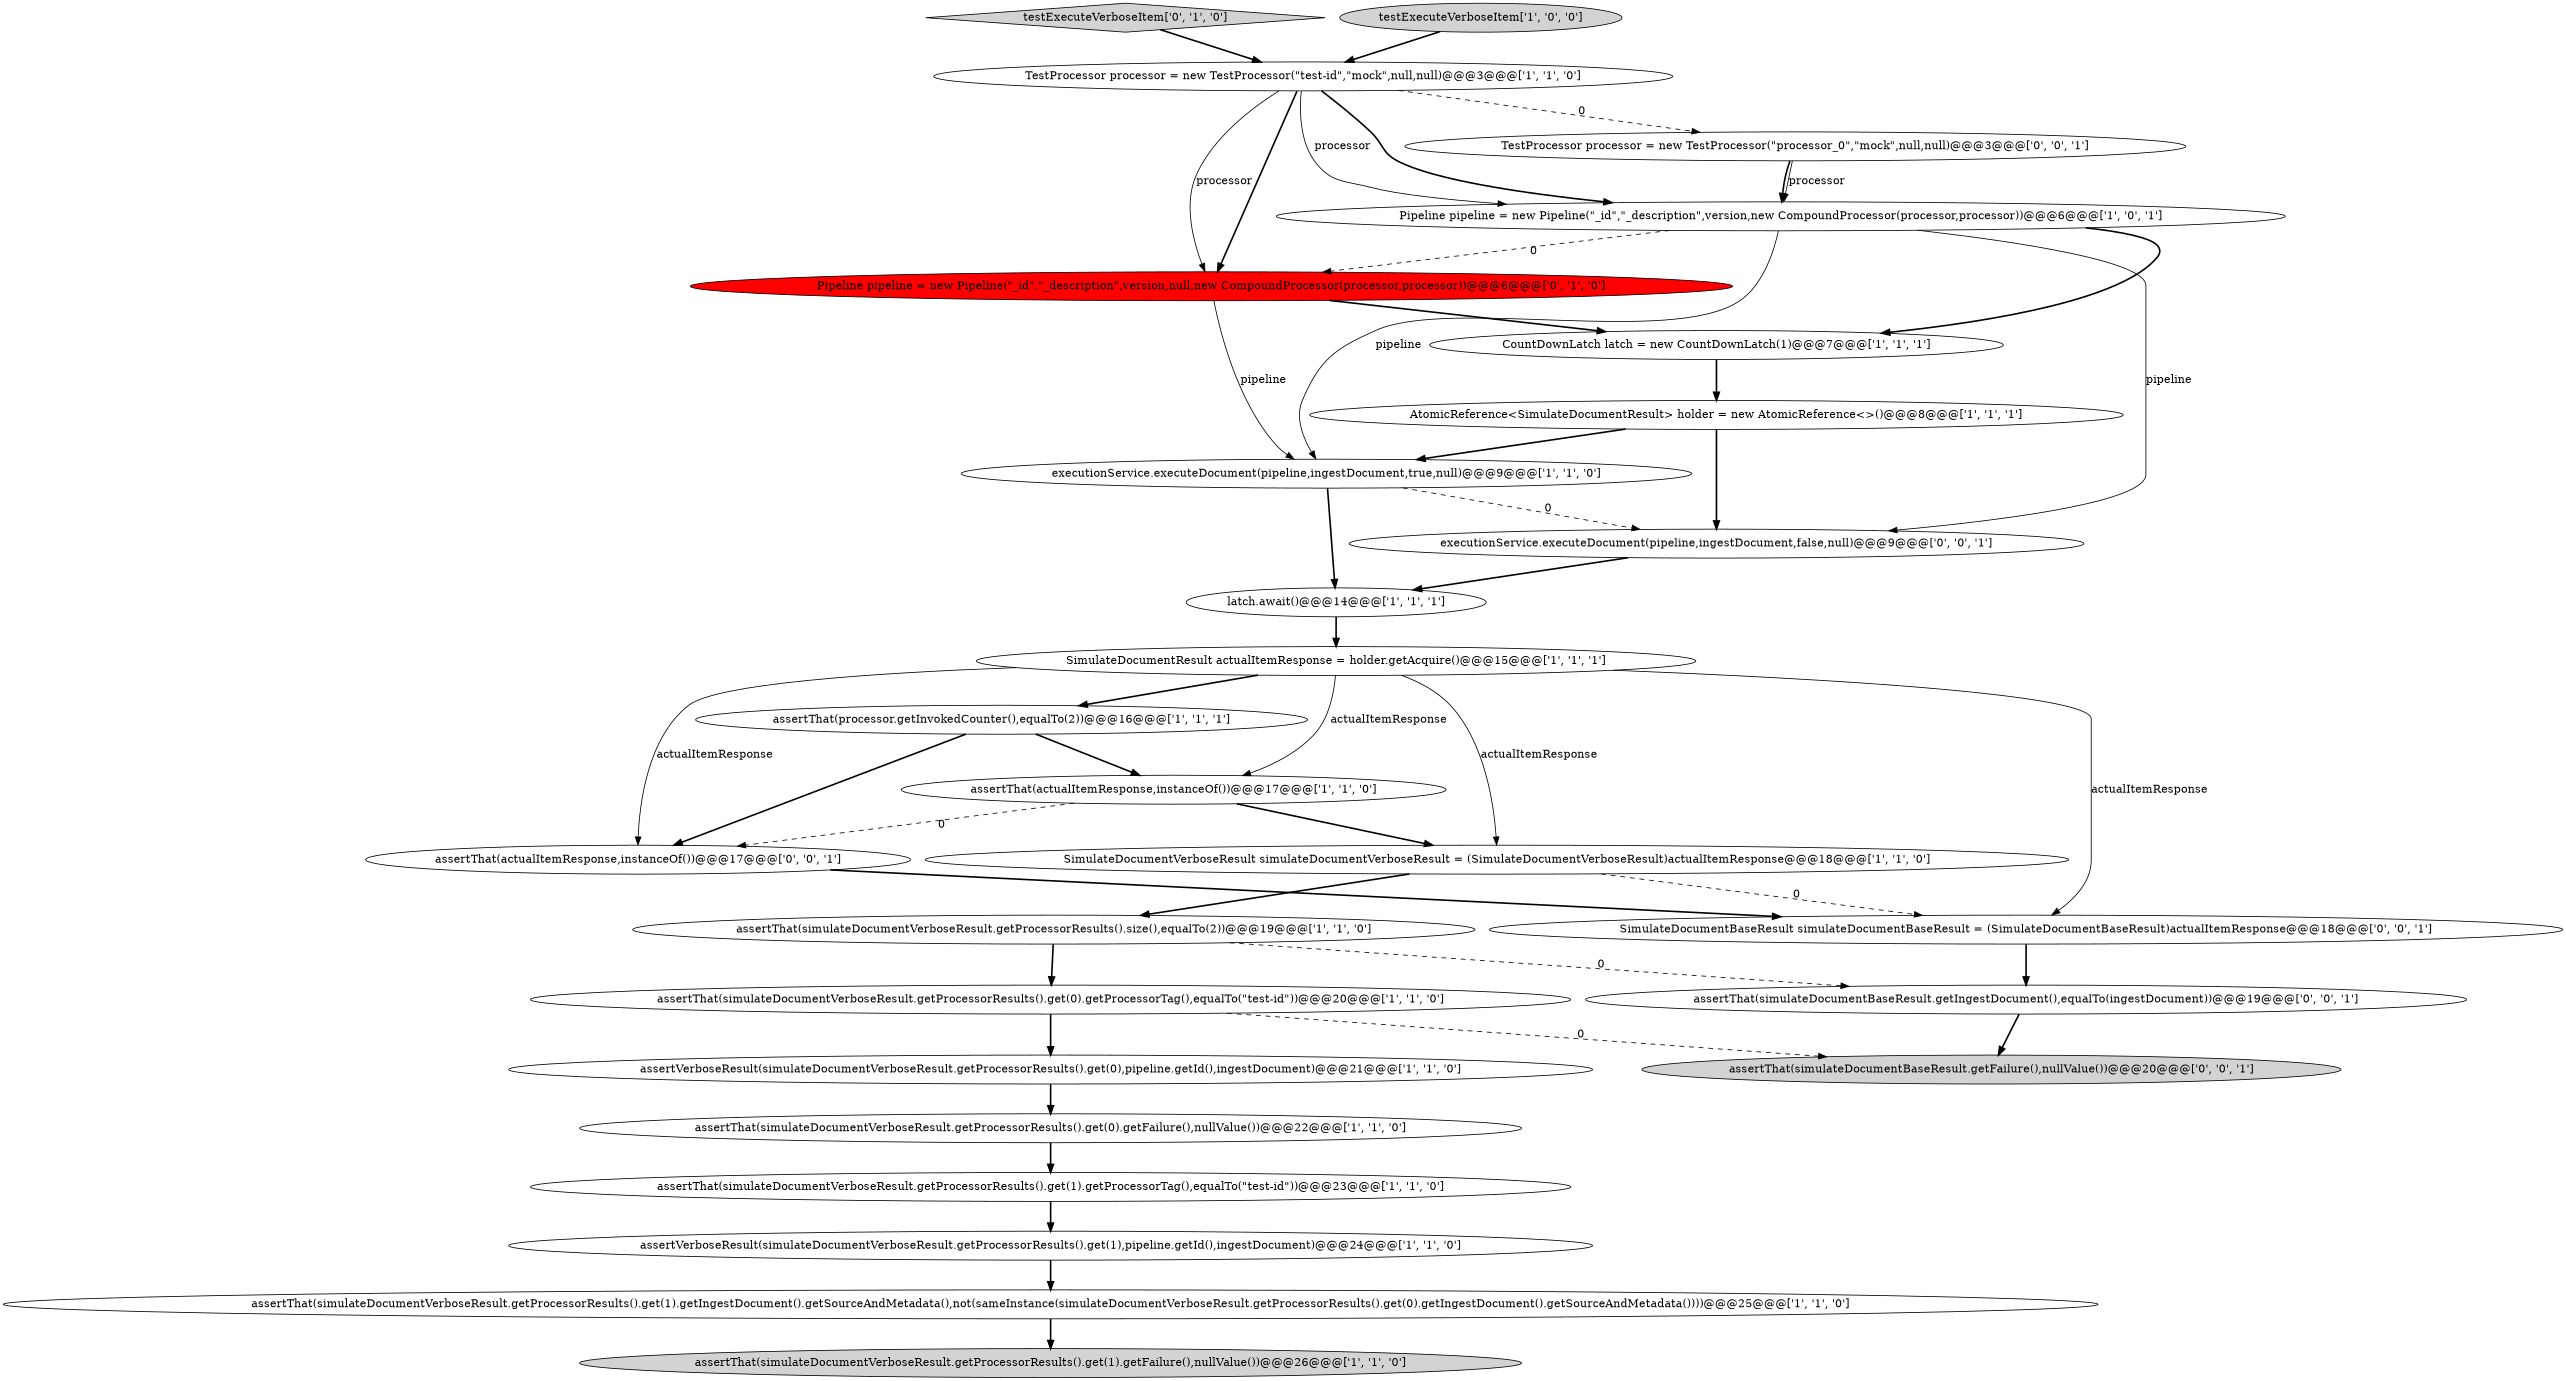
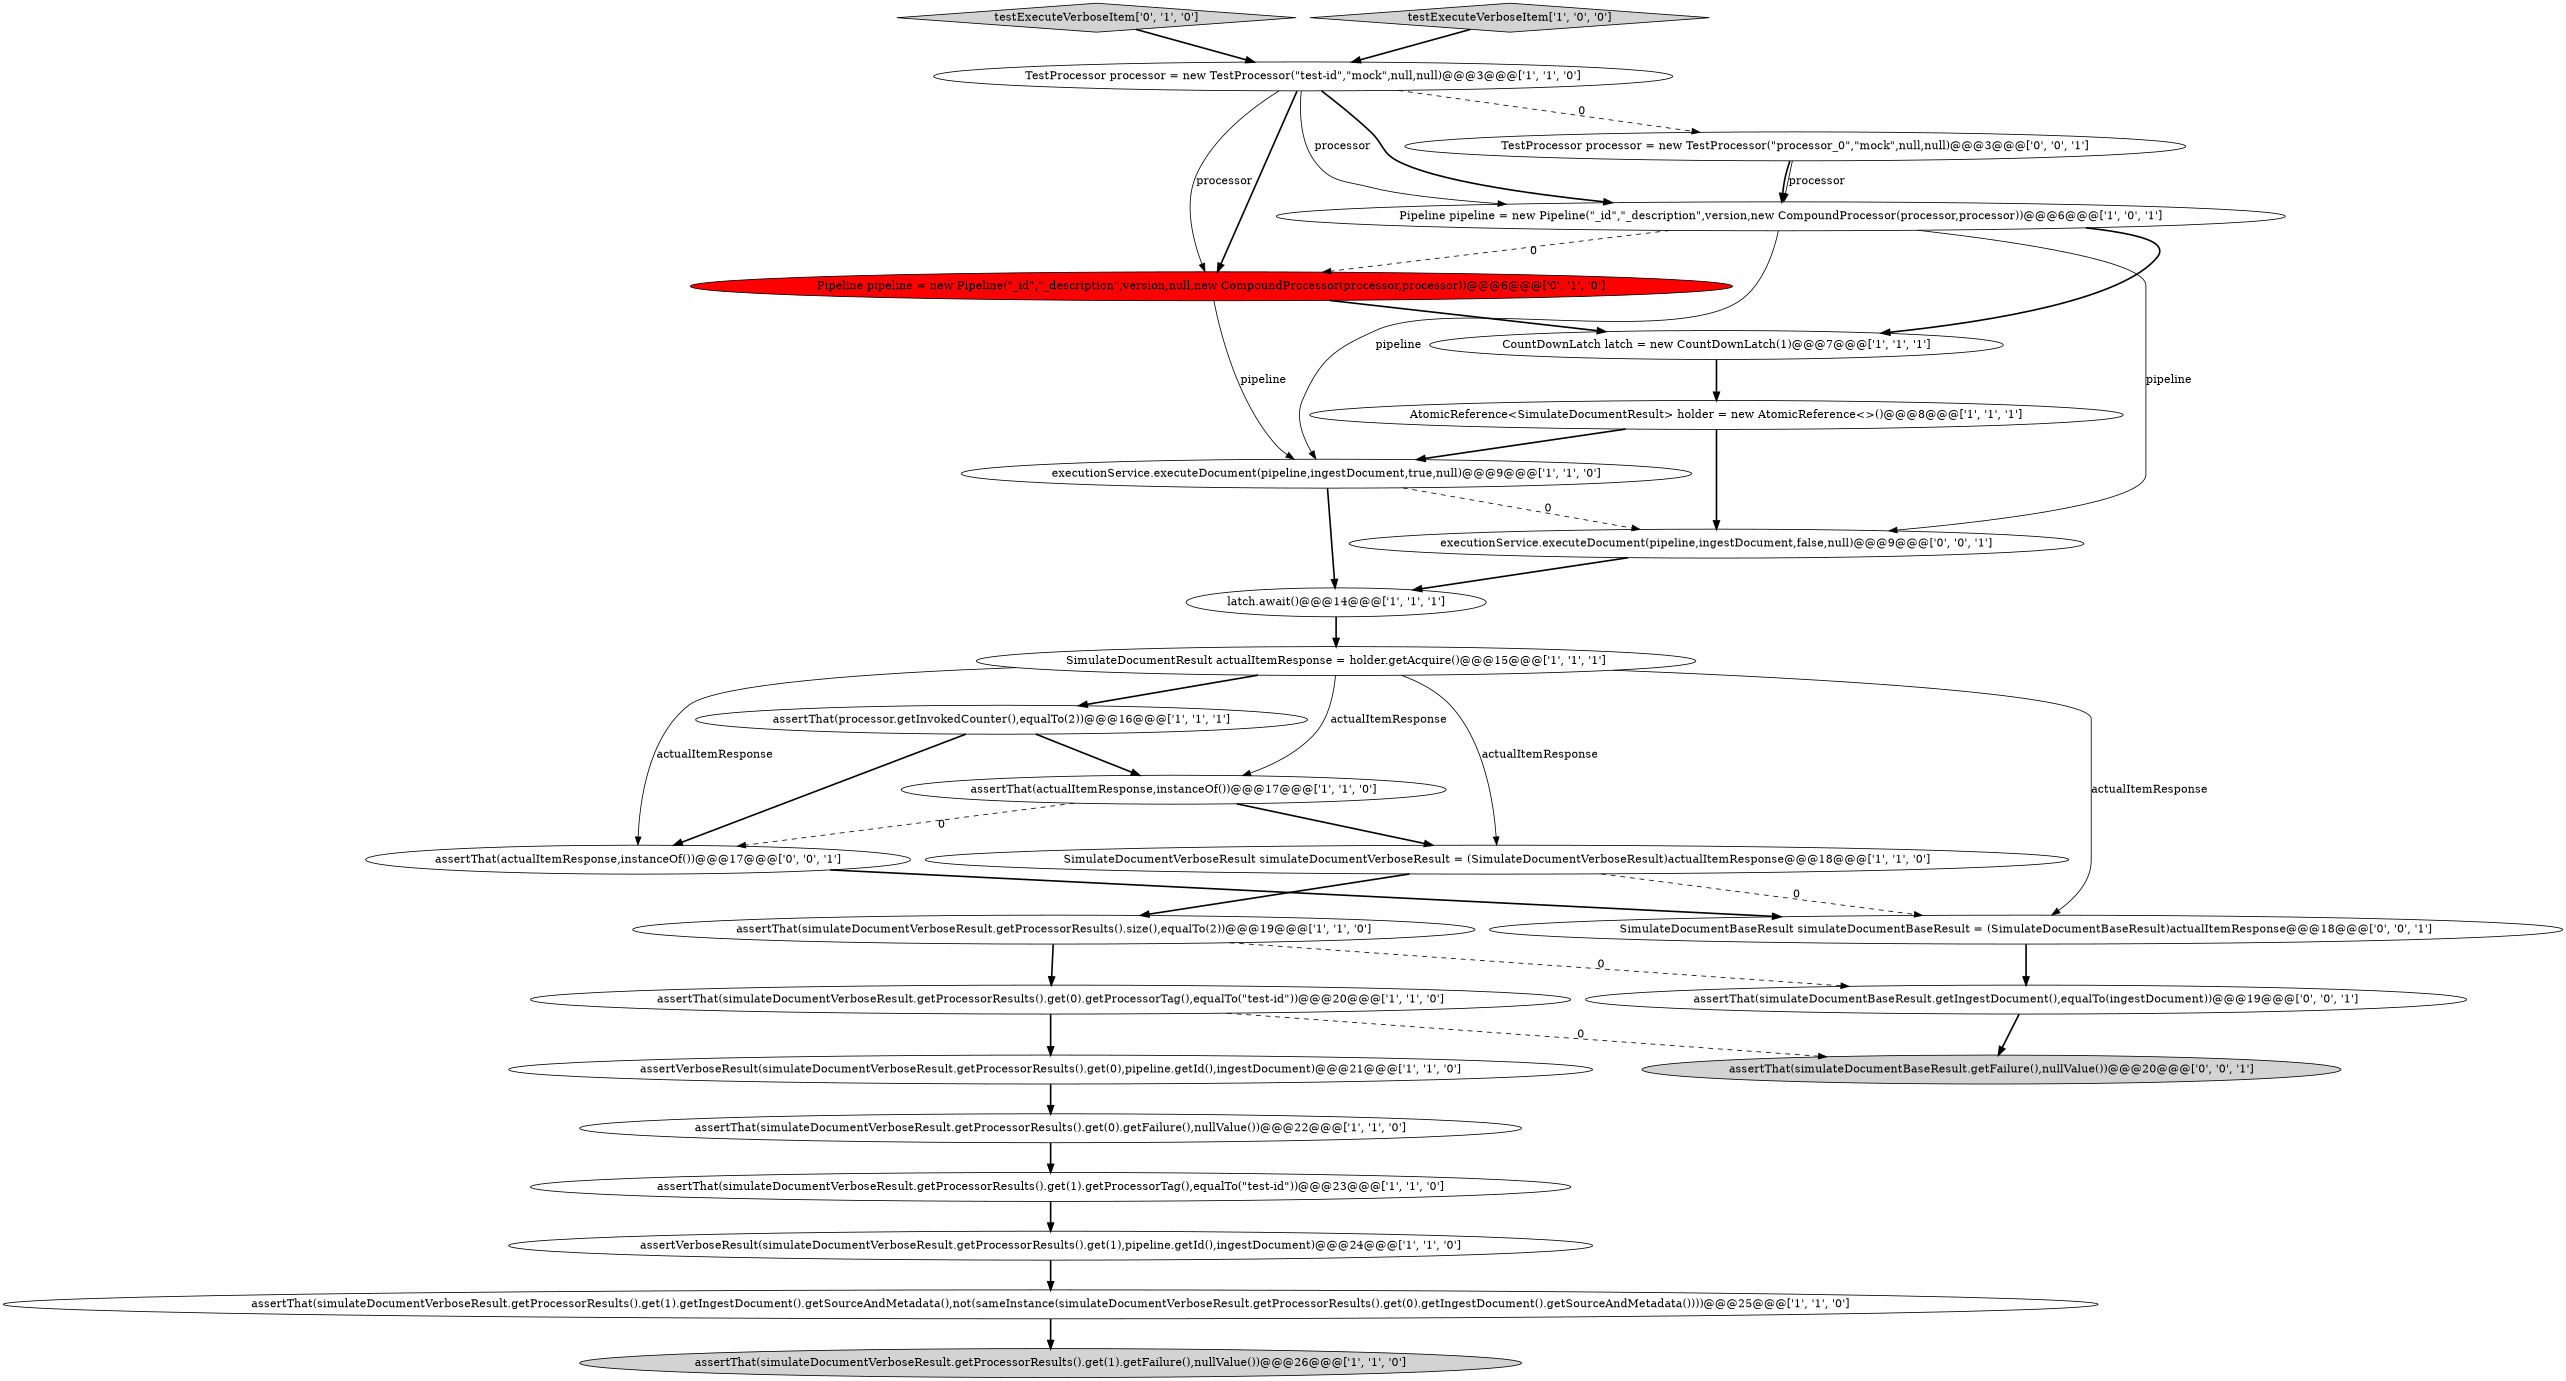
node "testExecuteVerboseItem['1', '0', '0']": shape ellipse -> diamond
